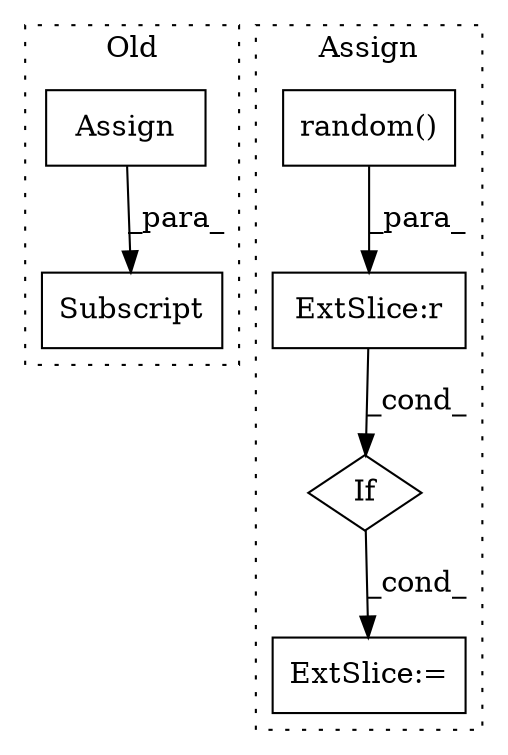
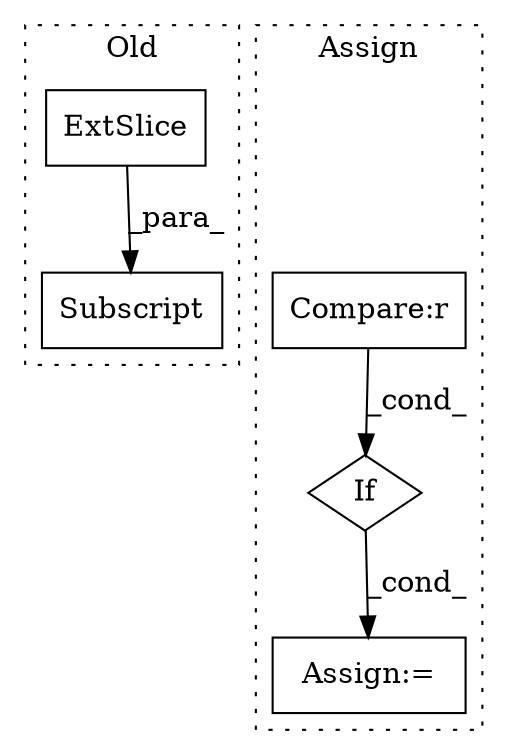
node "Assign": label "Assign" -> "ExtSlice"
node "random()": removed
node "ExtSlice:r": label "ExtSlice:r" -> "Compare:r"
node "ExtSlice:=": label "ExtSlice:=" -> "Assign:="
